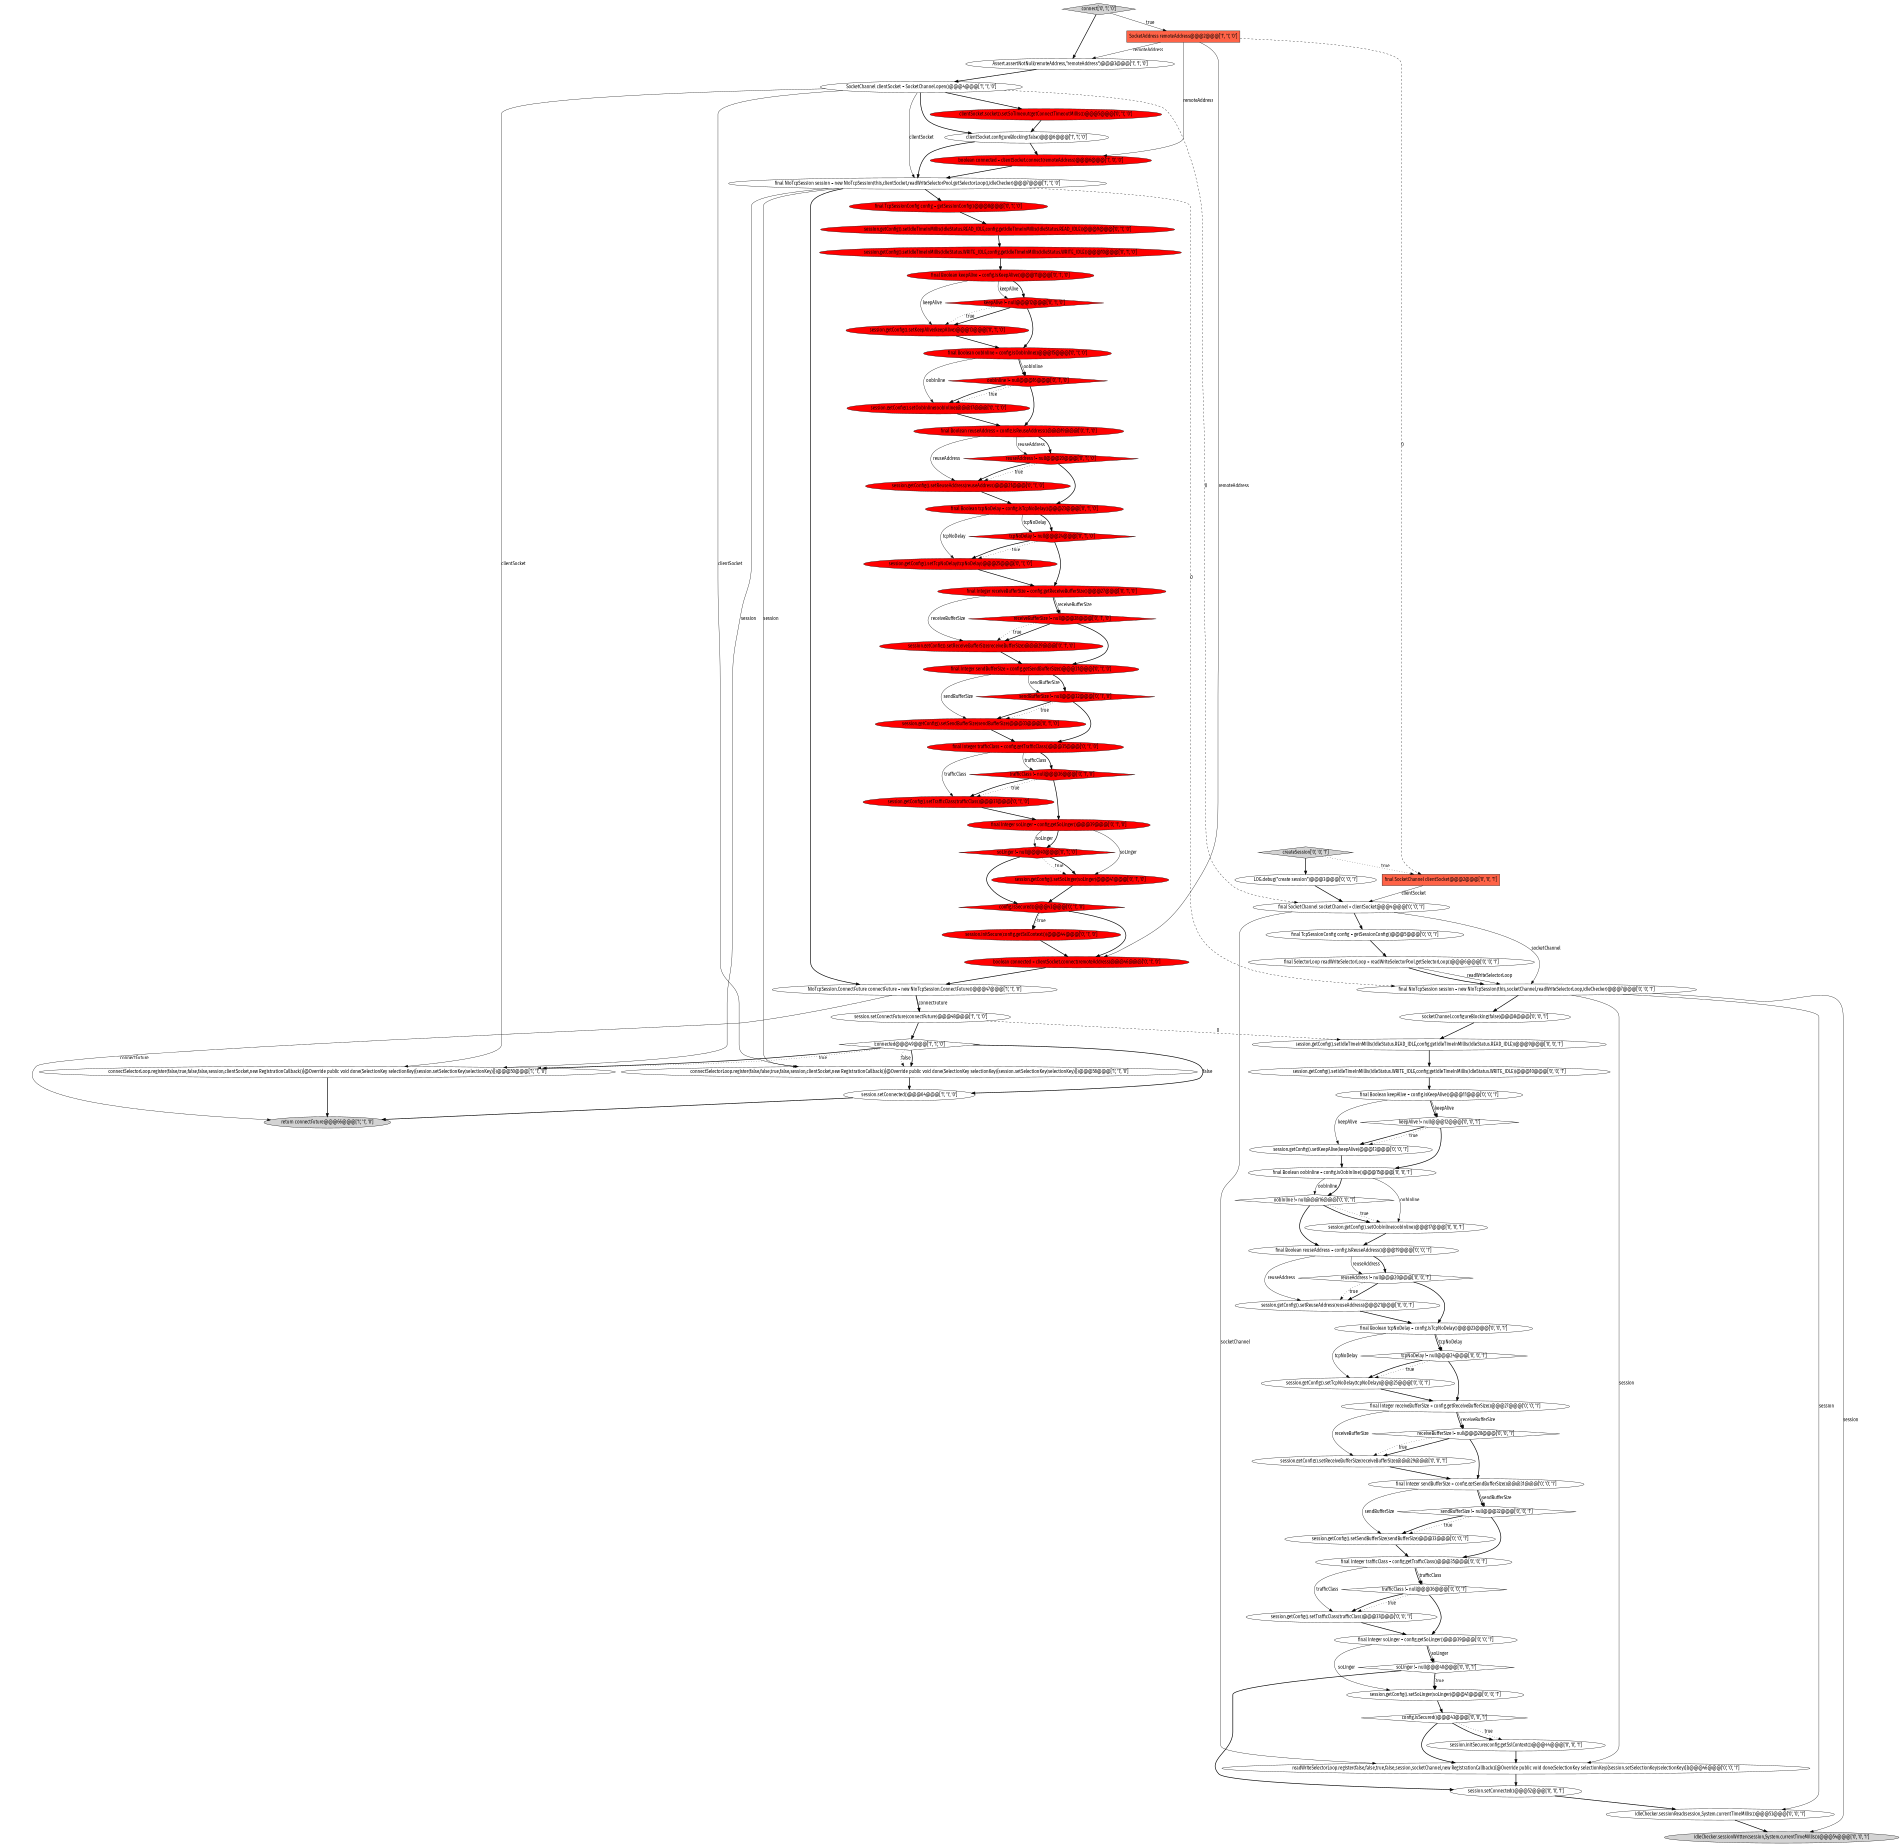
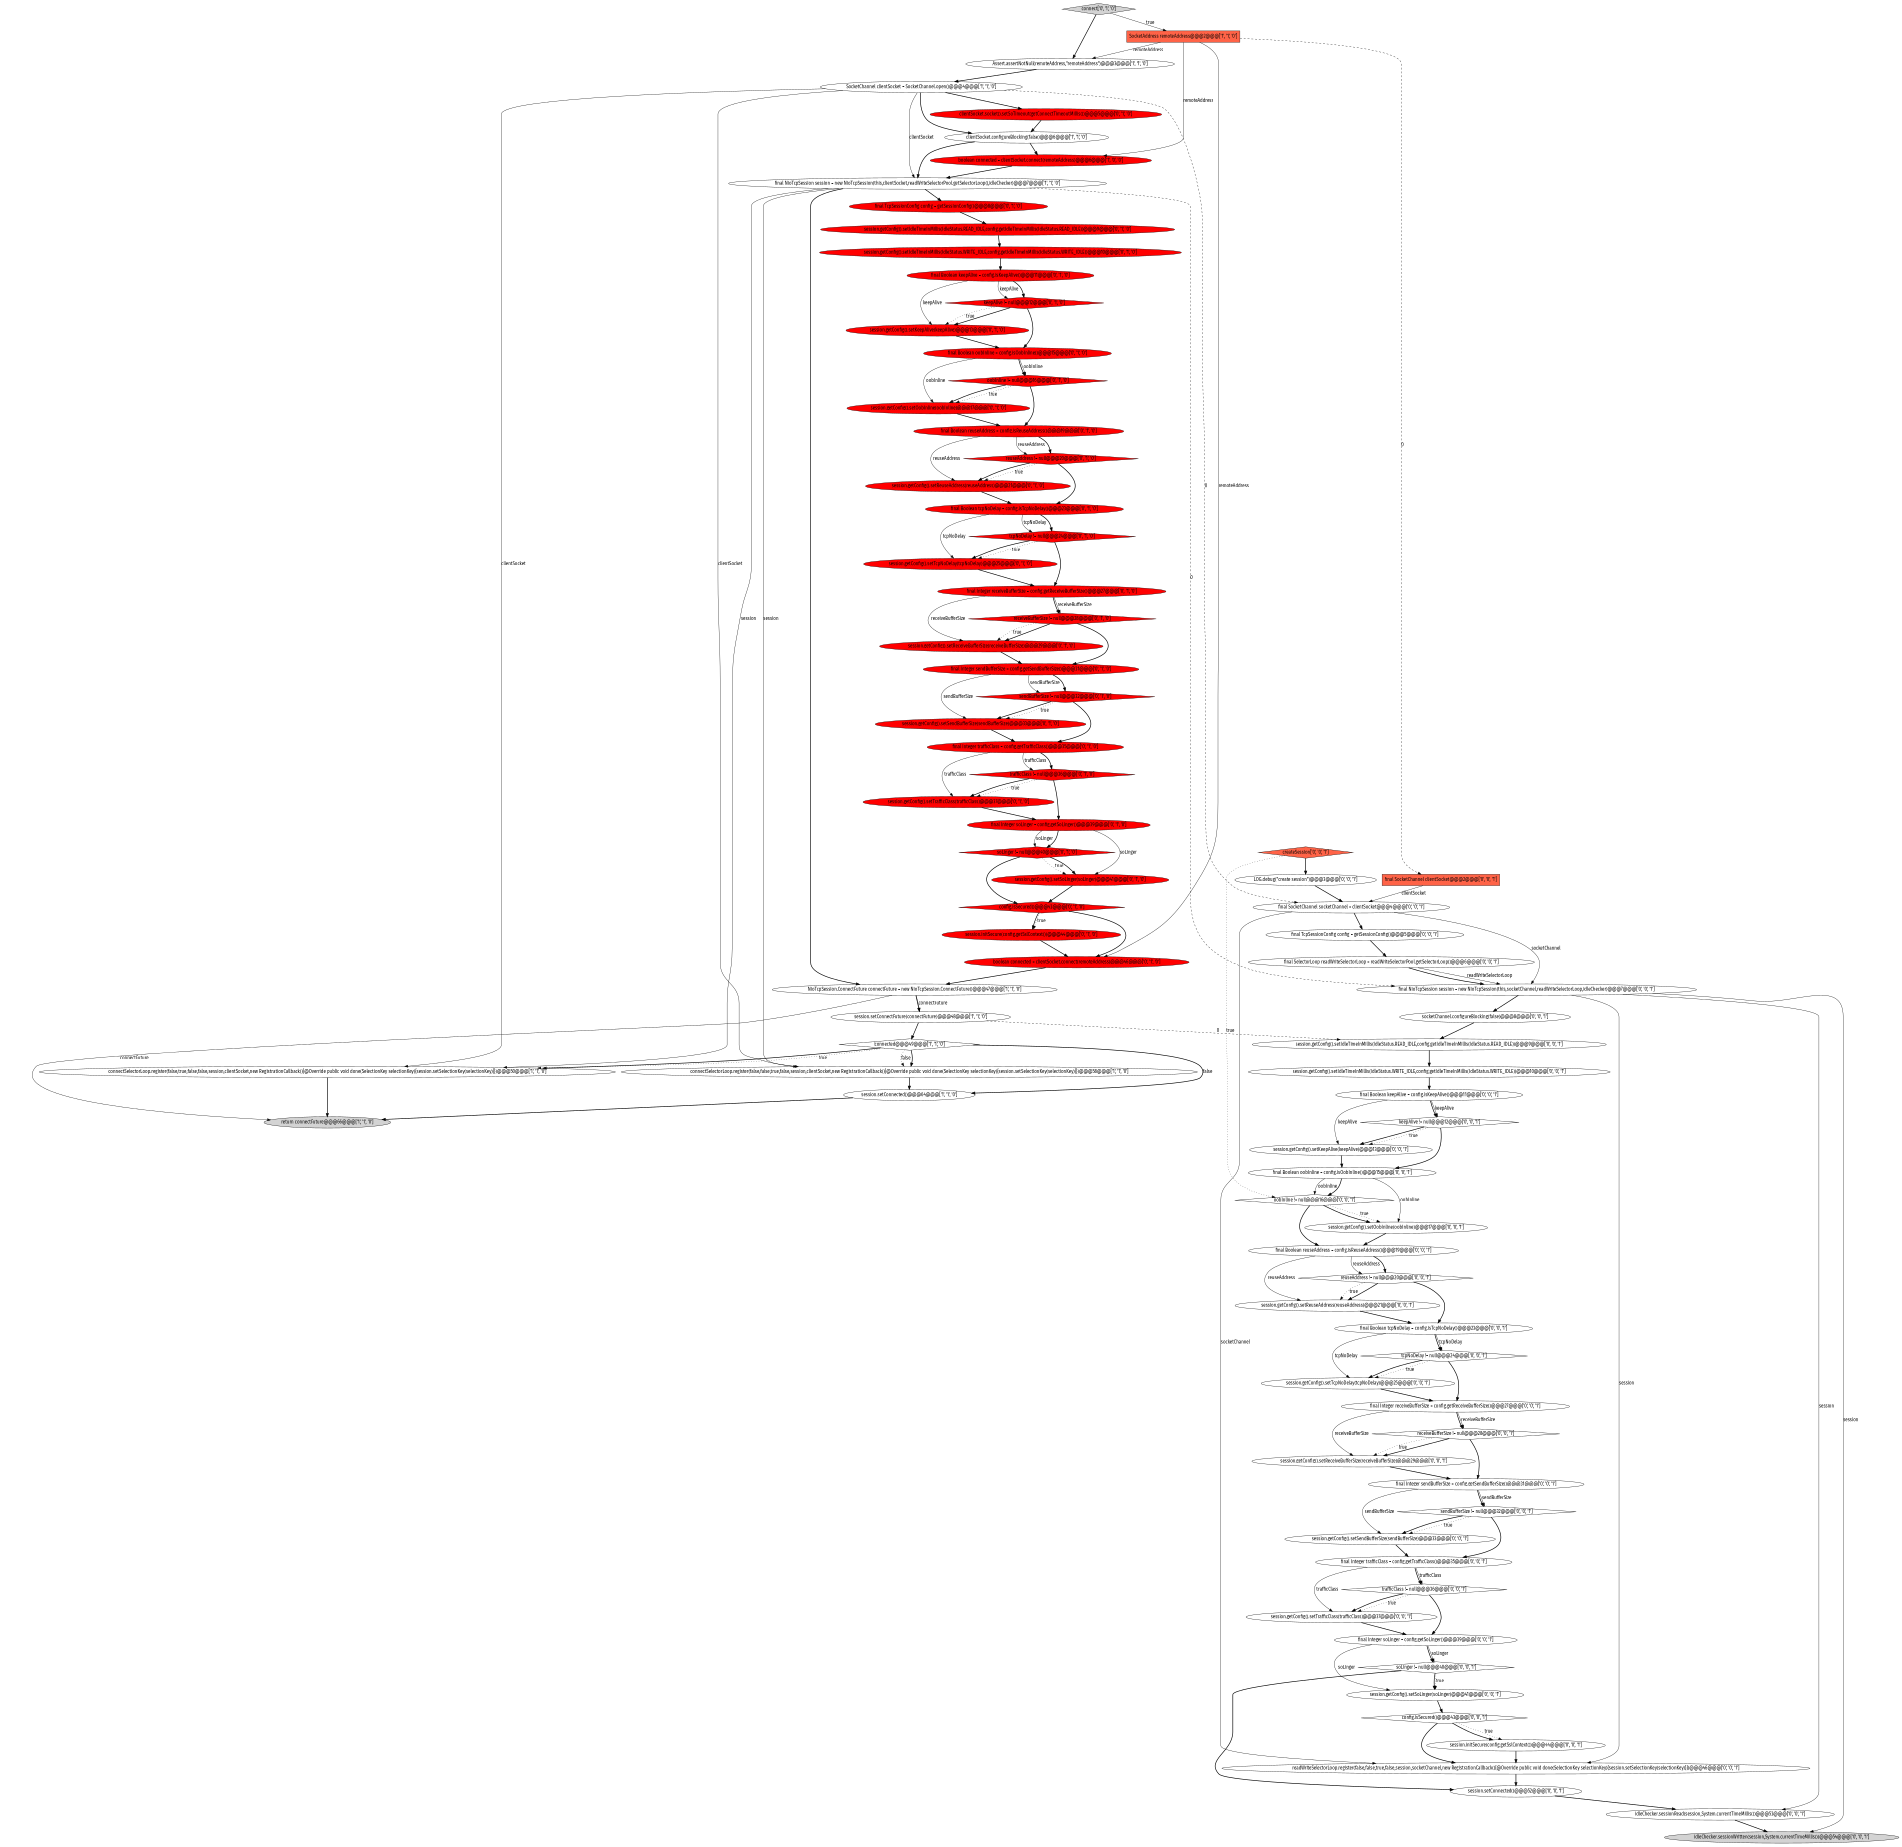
node "createSession['0', '0', '1']": fillcolor lightgray -> tomato
edge "createSession['0', '0', '1']" -> "final SocketChannel clientSocket@@@2@@@['0', '0', '1']": now "createSession['0', '0', '1']" -> "oobInline != null@@@16@@@['0', '0', '1']"
